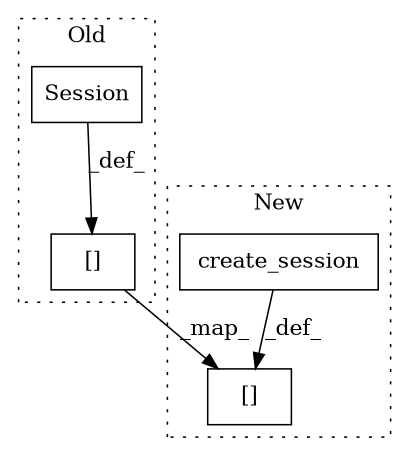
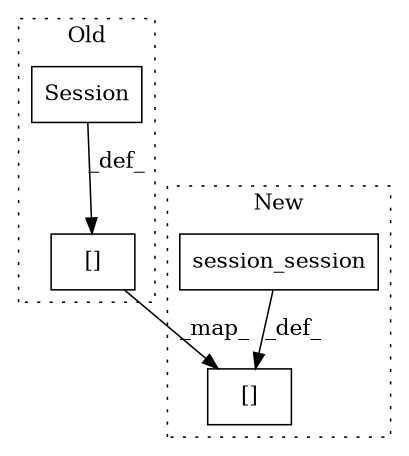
node "create_session": label "create_session" -> "session_session"
